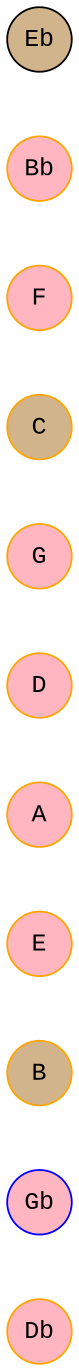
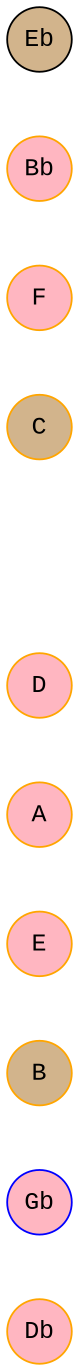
node "G": removed
